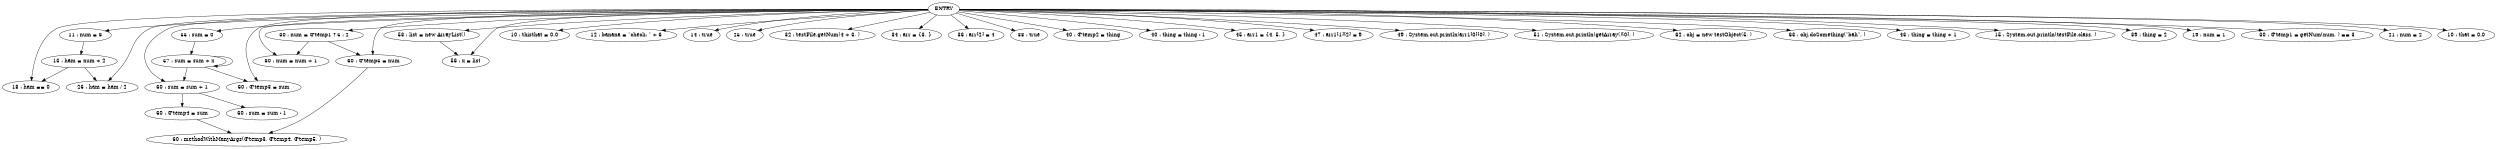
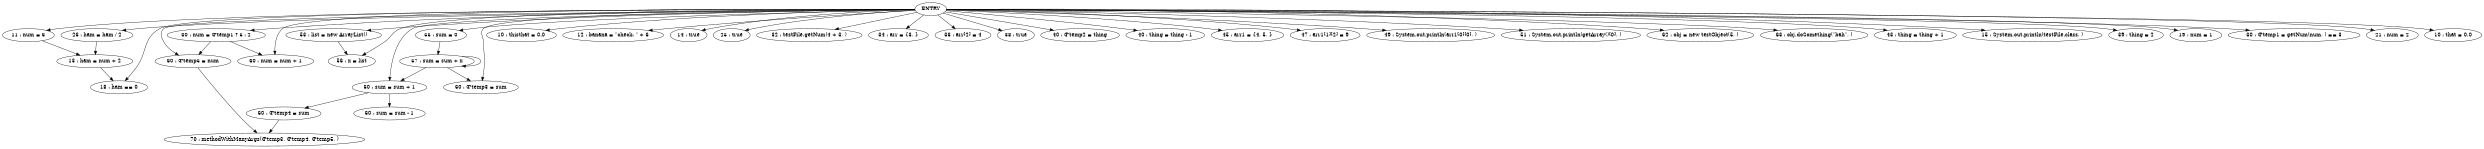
edge "13 : ham = num + 2" -> "26 : ham = ham / 2": reversed
node "60 : methodWithManyArgs(@temp3, @temp4, @temp5, )": label "60 : methodWithManyArgs(@temp3, @temp4, @temp5, )" -> "70 : methodWithManyArgs(@temp3, @temp4, @temp5, )"
